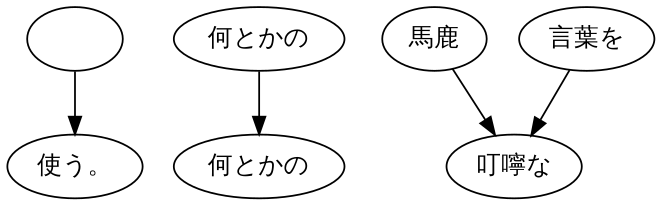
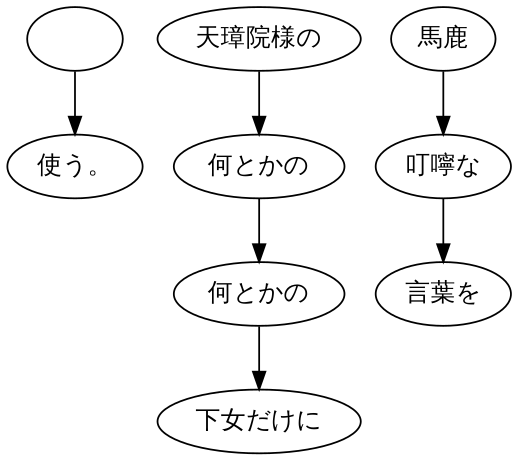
node "天璋院様の": added
edge "言葉を" -> "叮嚀な": reversed
node "下女だけに": added
